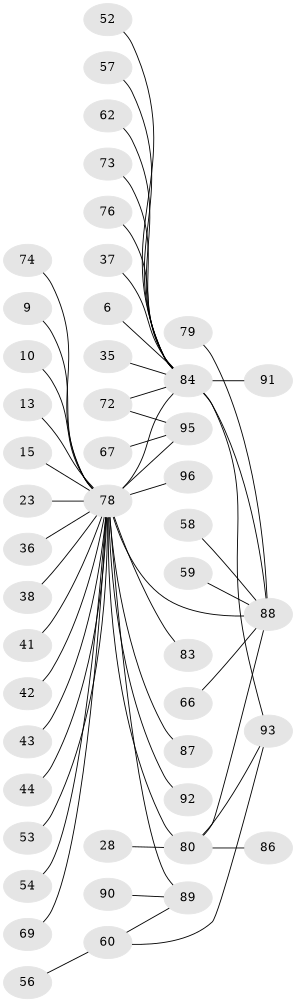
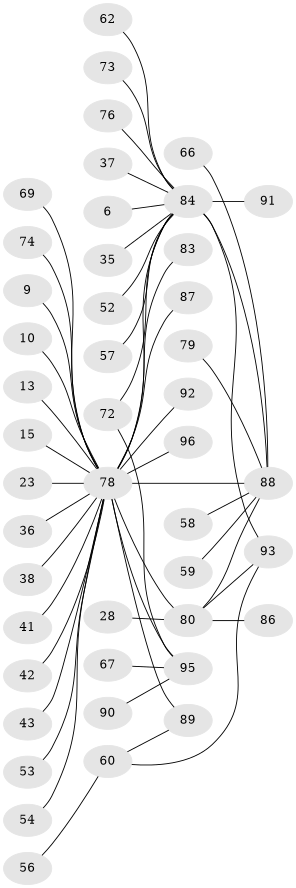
node "44": removed
edge "90" -- "89": now "90" -- "95"
